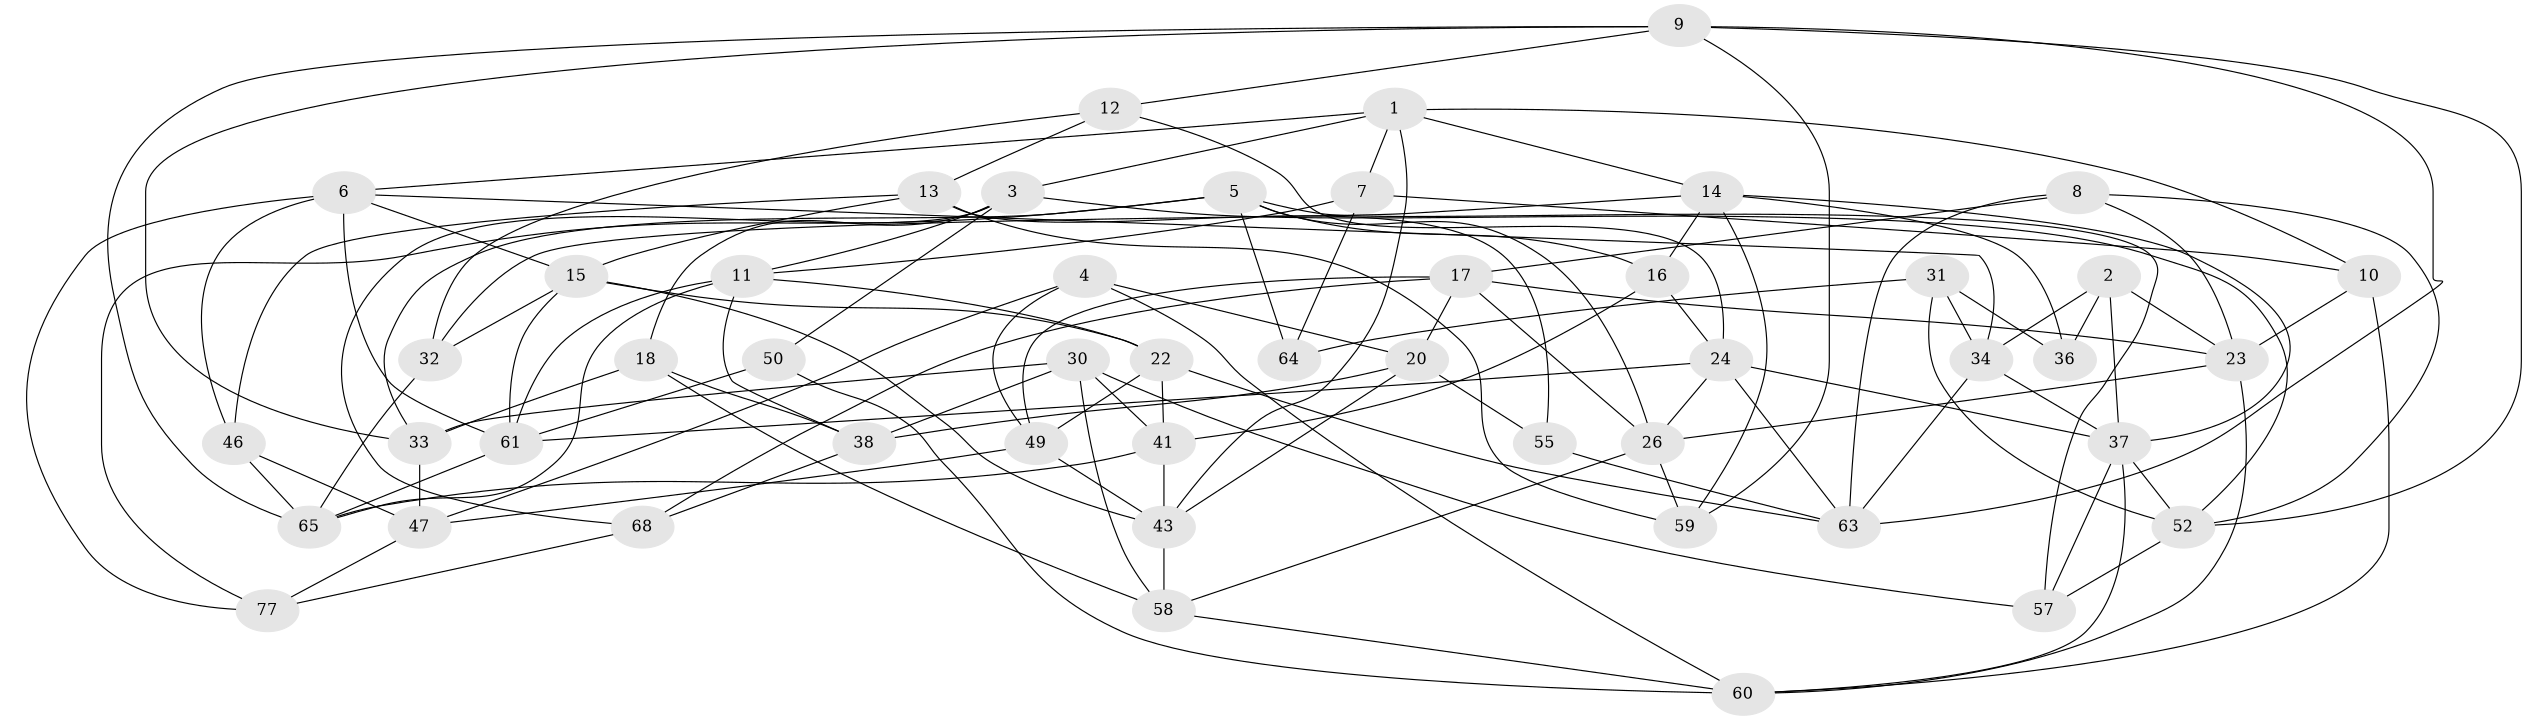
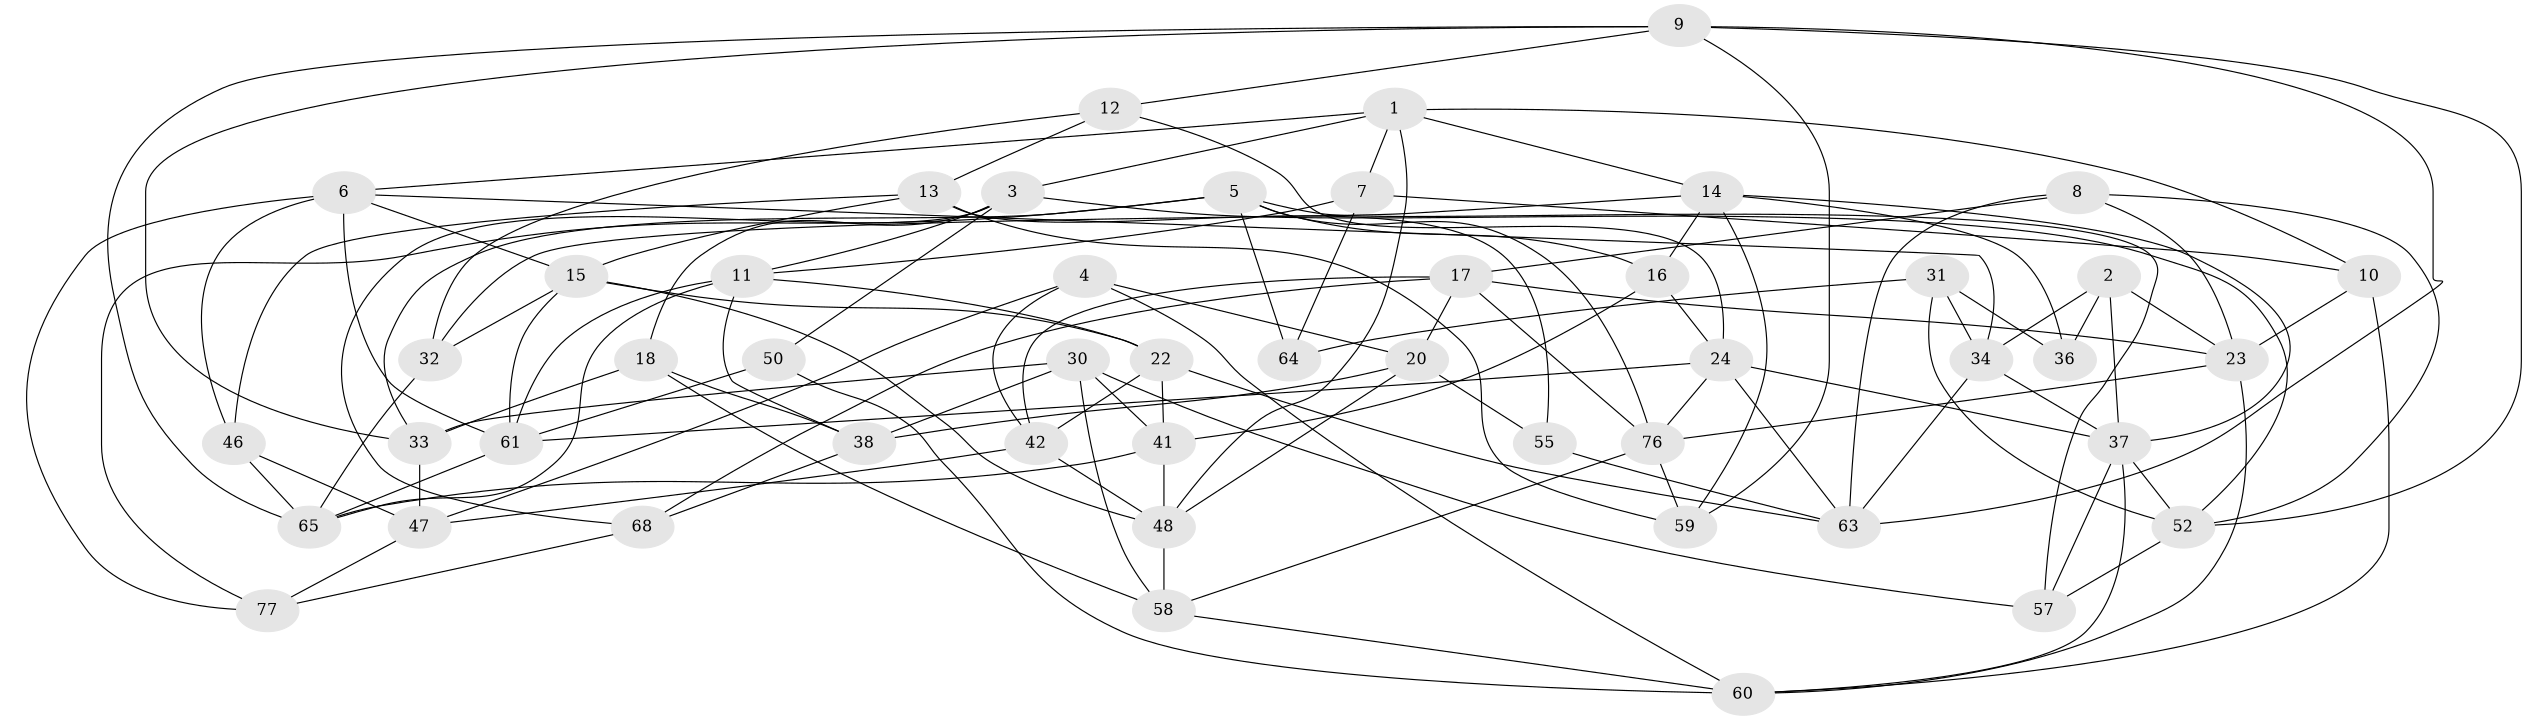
node "49": label "49" -> "42"
node "26": label "26" -> "76"
node "43": label "43" -> "48"
